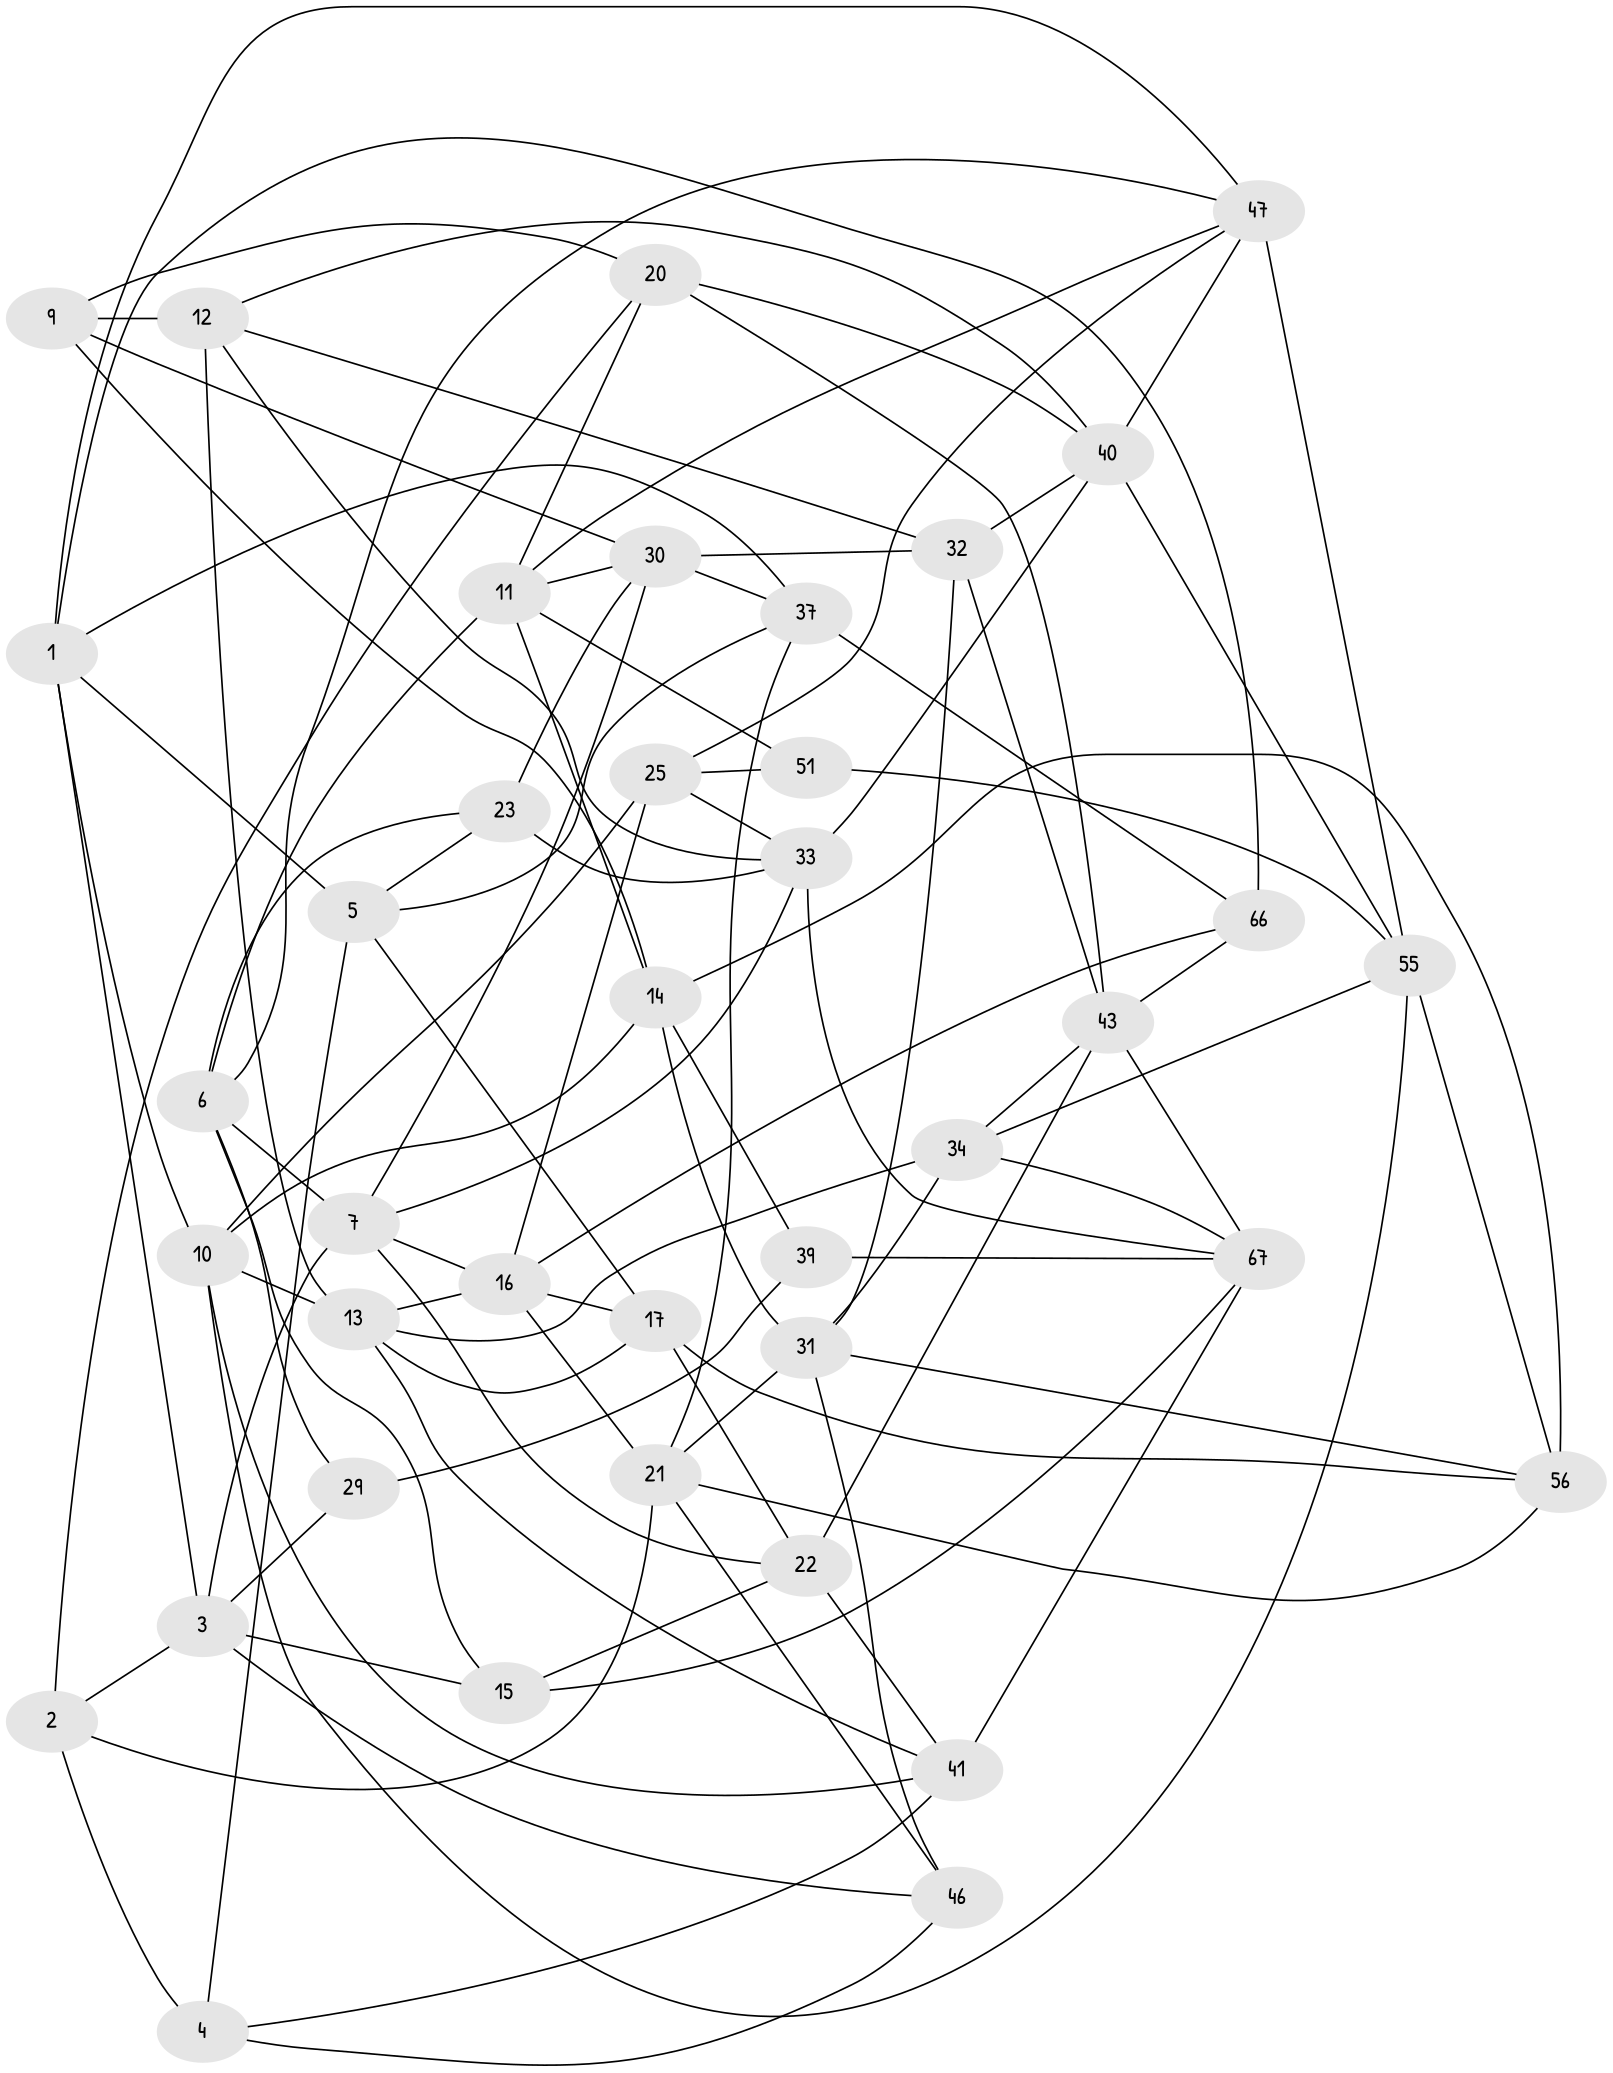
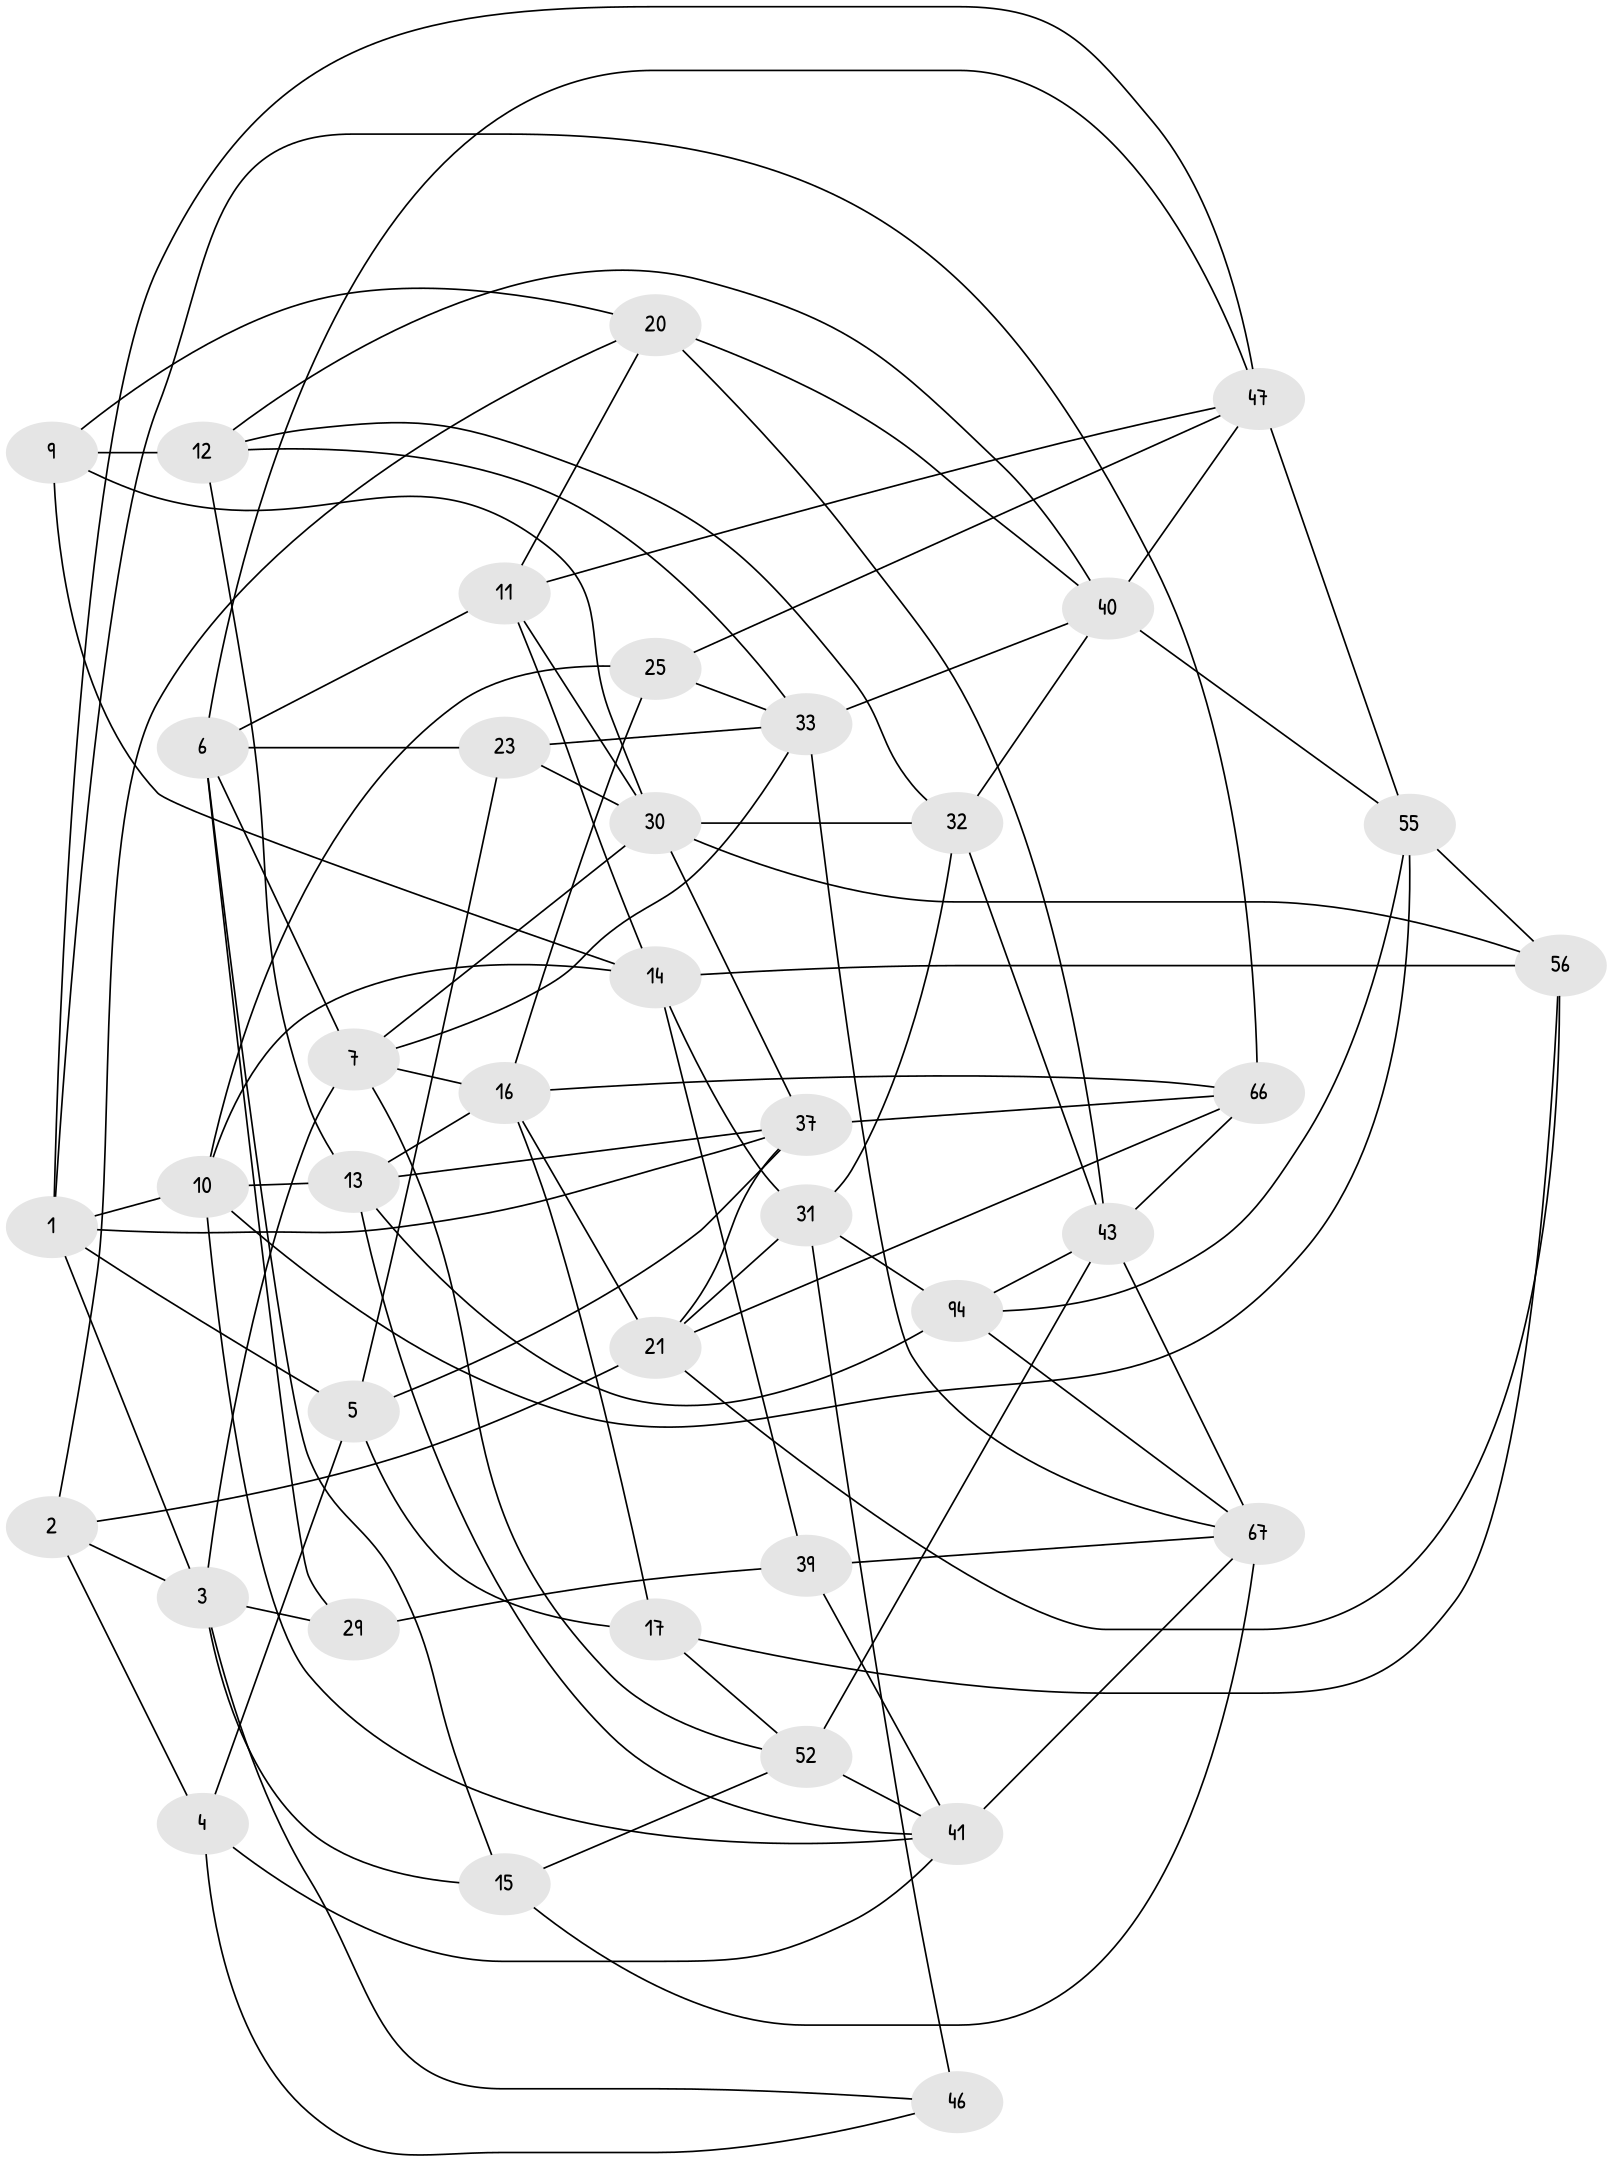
node "51": removed
node "34": label "34" -> "94"
edge "13" -- "17": now "13" -- "37"
edge "31" -- "56": now "30" -- "56"
node "22": label "22" -> "52"
edge "21" -- "46": now "21" -- "66"
edge "39" -- "41": added
